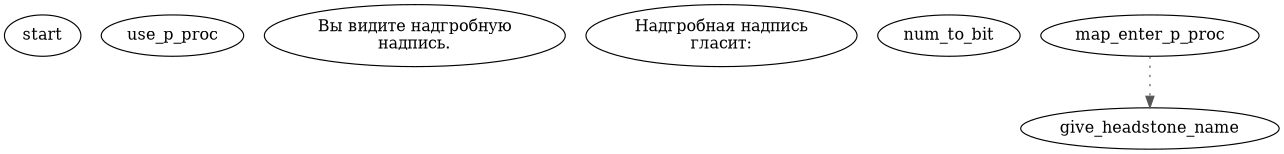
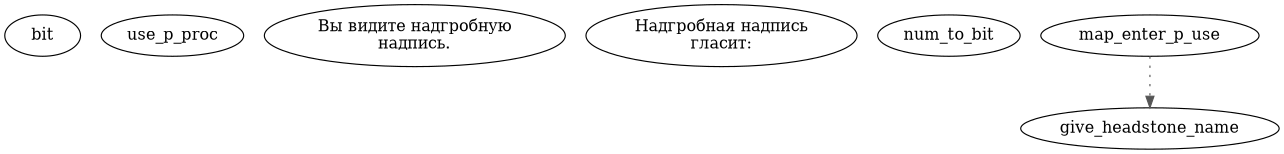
node "start": label "start" -> "bit"
node "map_enter_p_proc": label "map_enter_p_proc" -> "map_enter_p_use"
